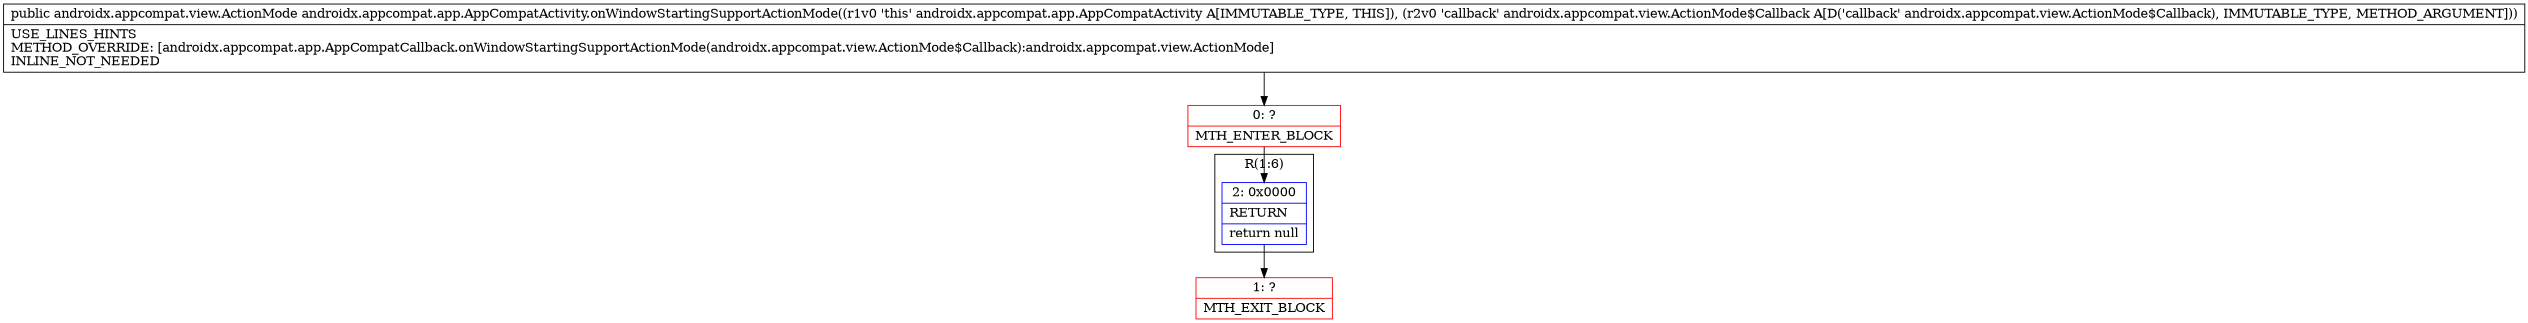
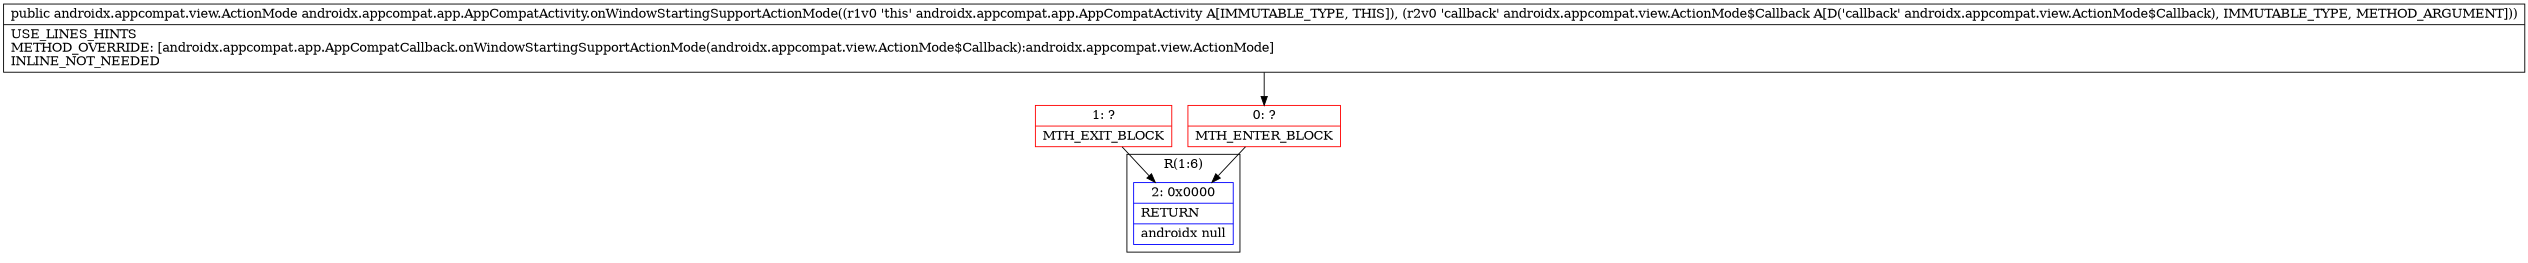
node "2: 0x0000": text "return null" -> "androidx null"
edge "2: 0x0000" -> "1: ?": reversed
